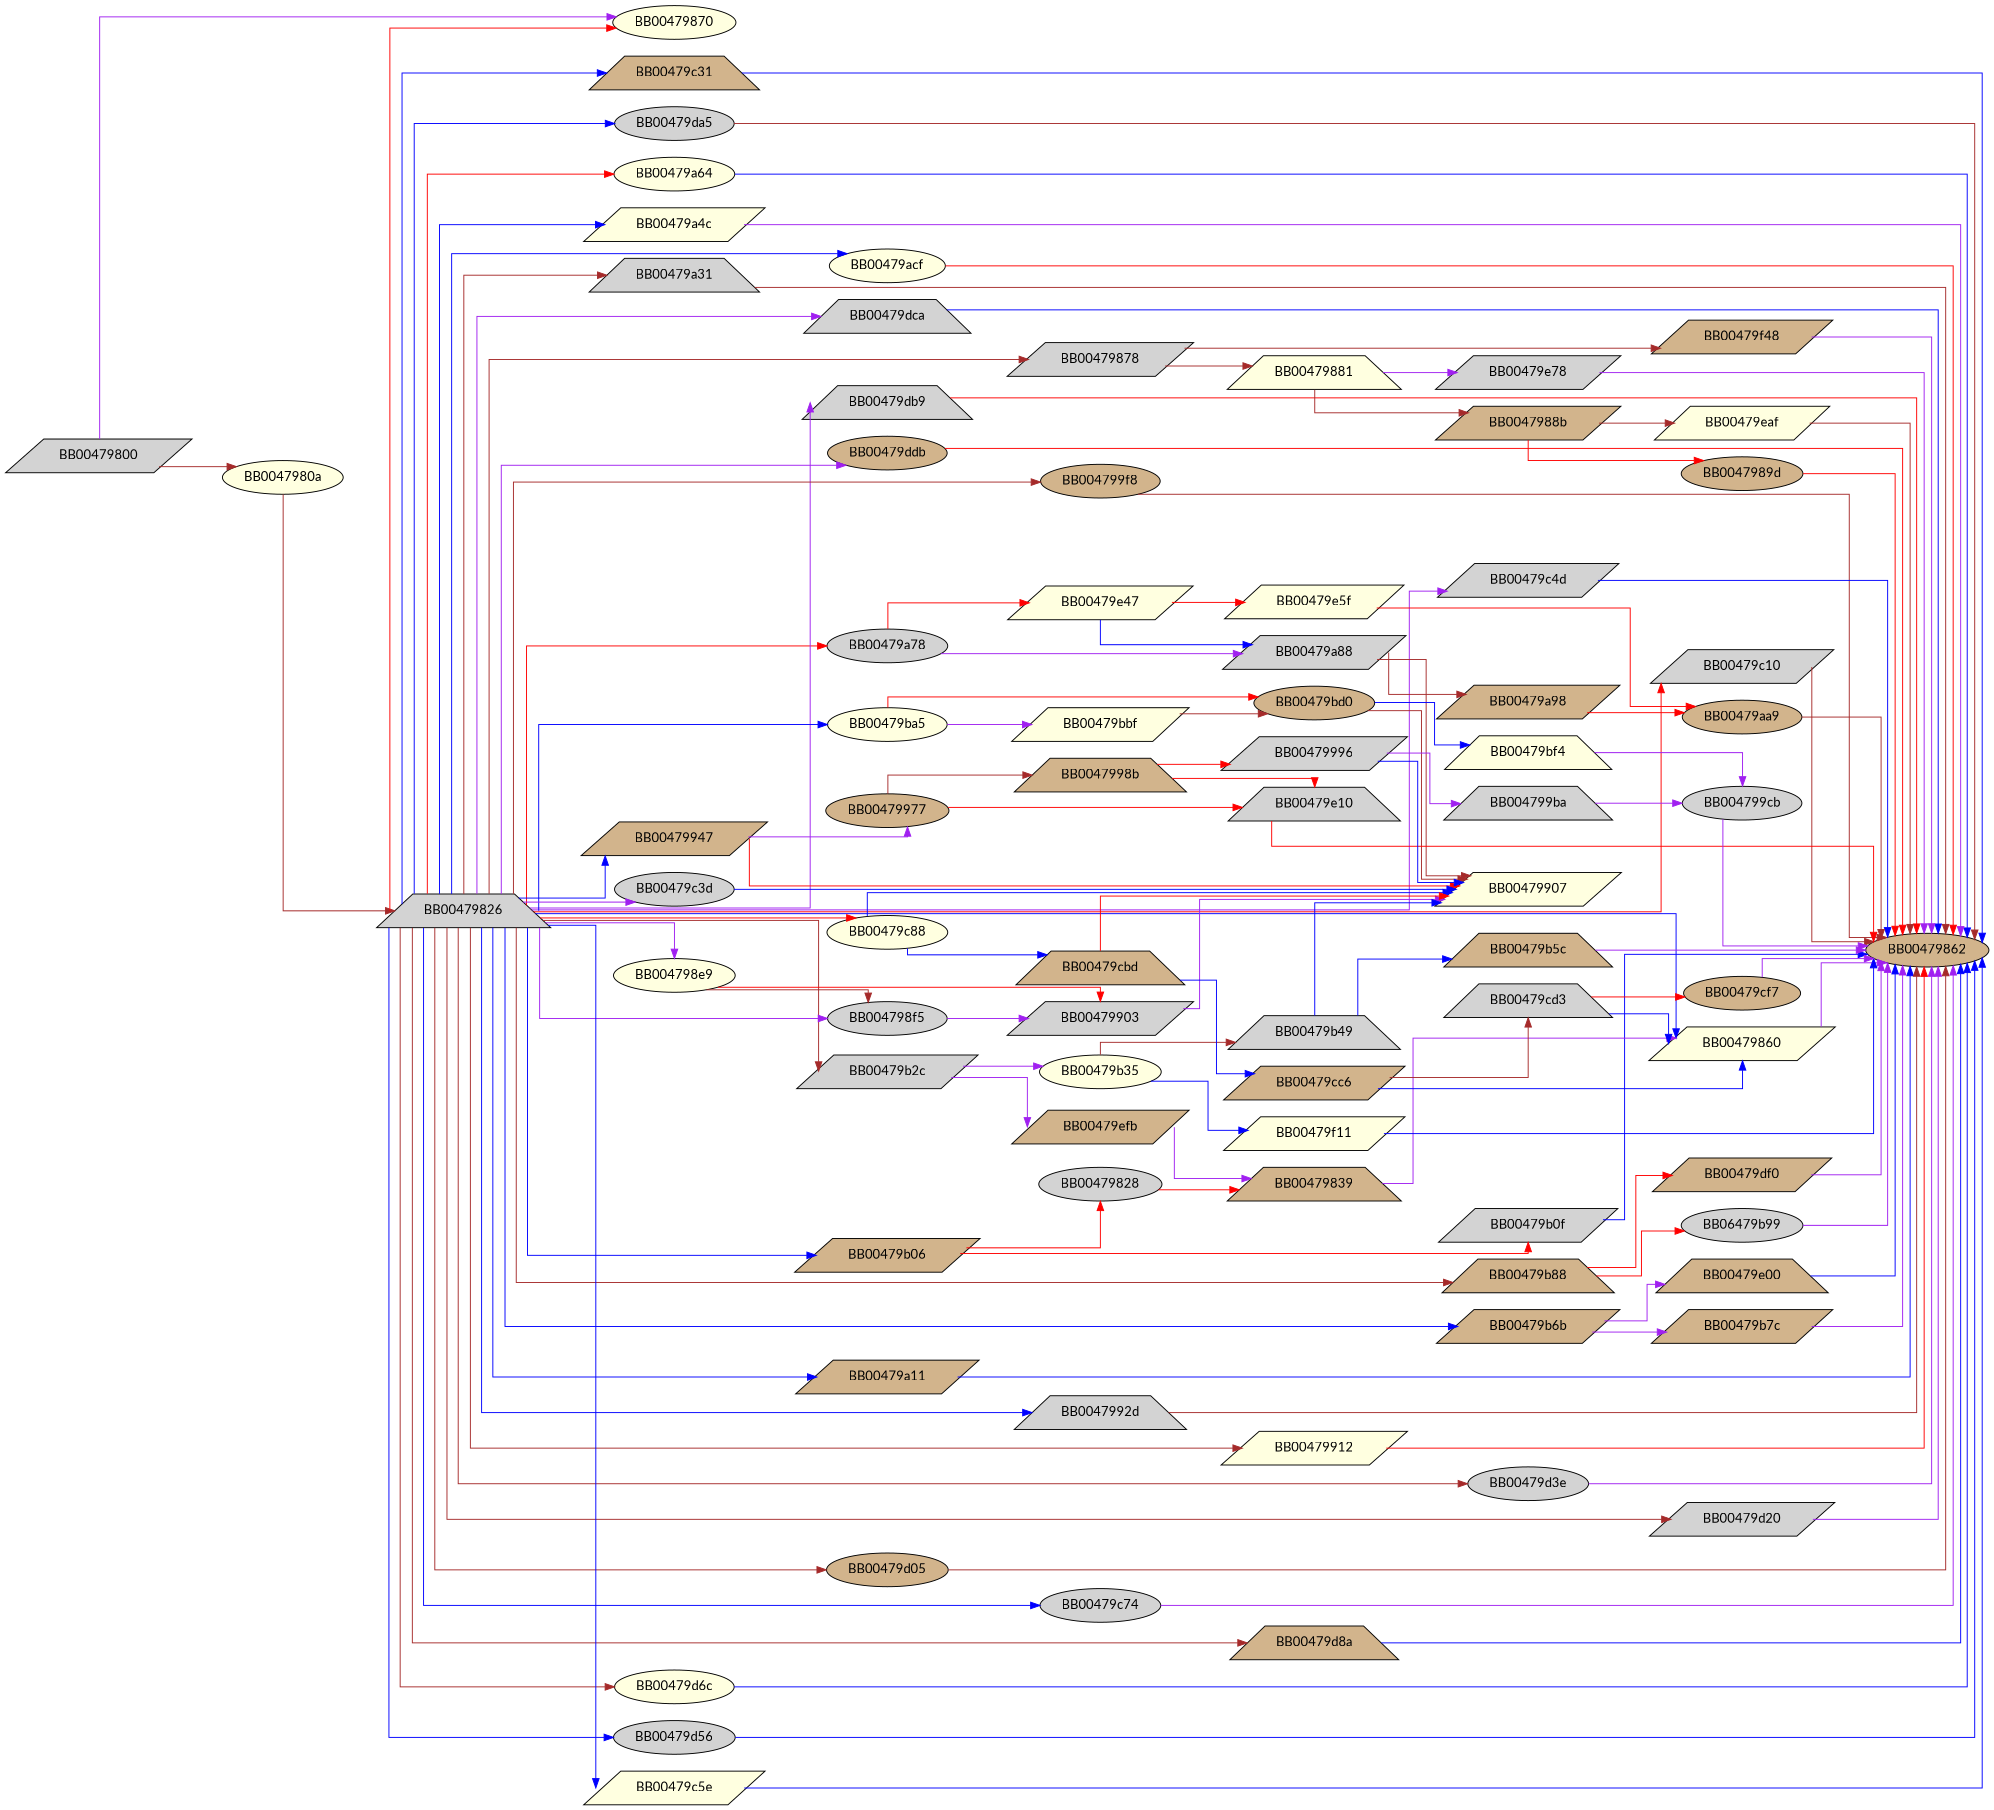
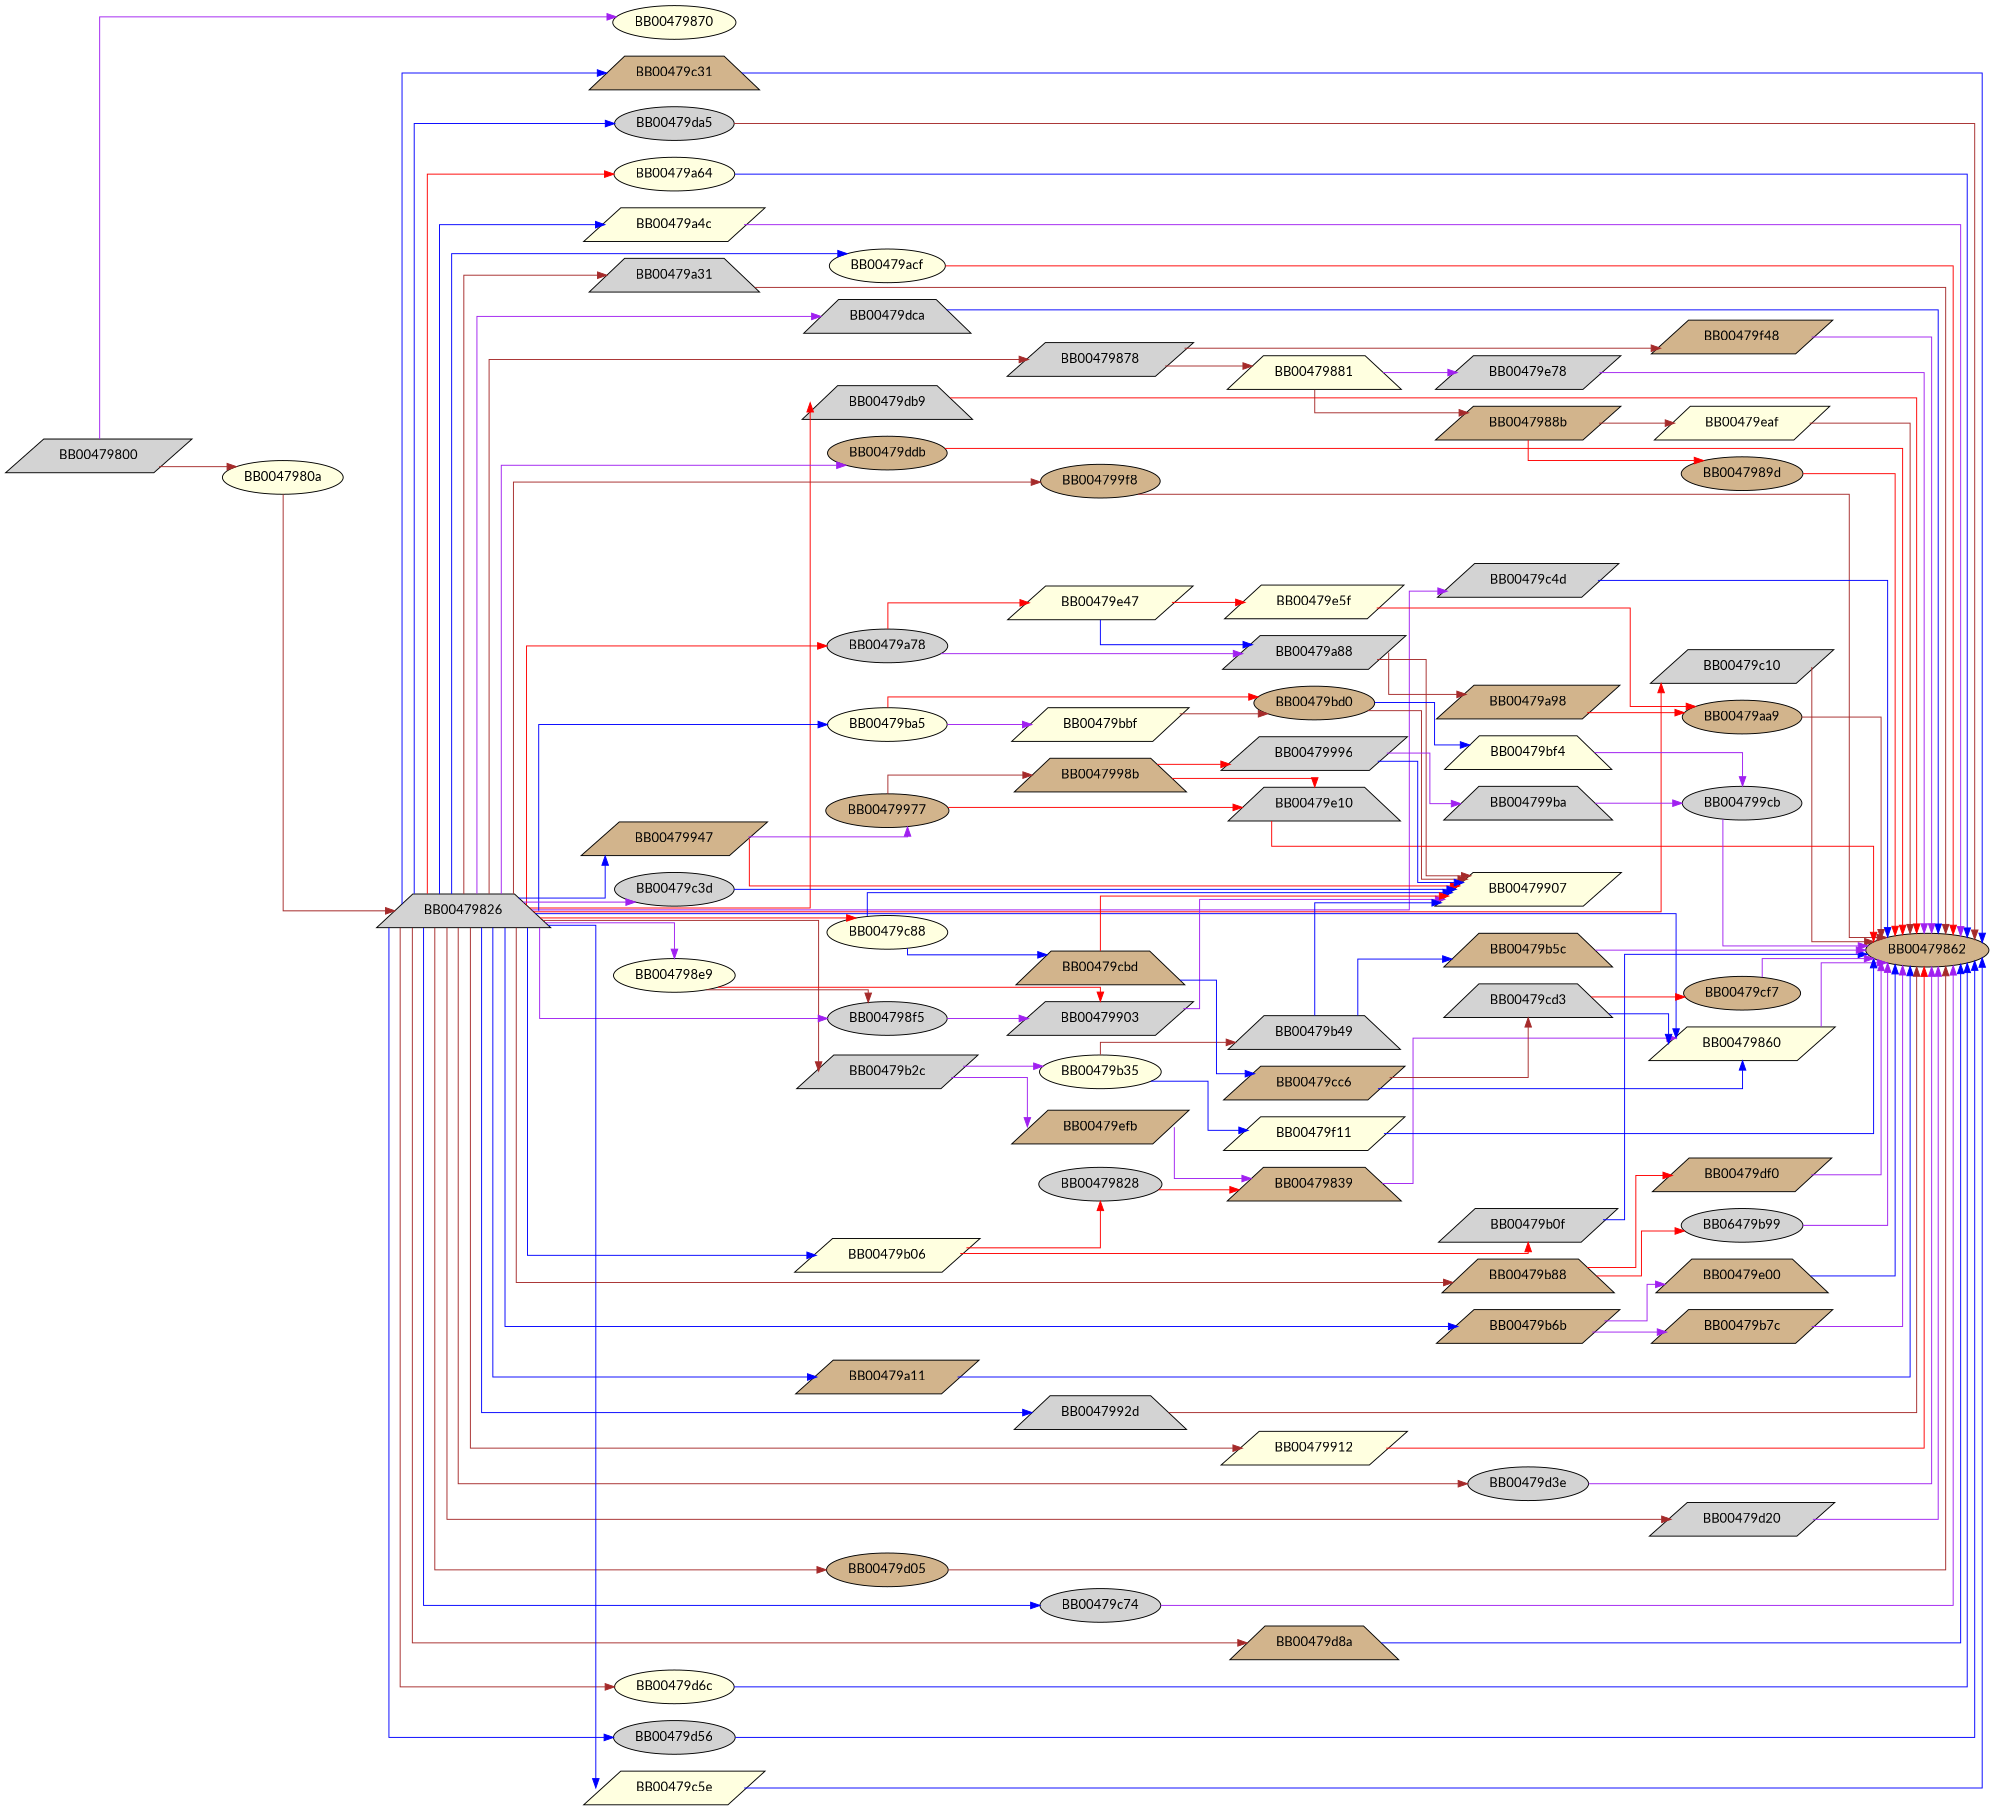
edge "BB00479826" -> "BB00479870": removed
edge "BB00479826" -> "BB00479db9": color purple -> red
node "BB00479b06": fillcolor tan -> lightyellow
